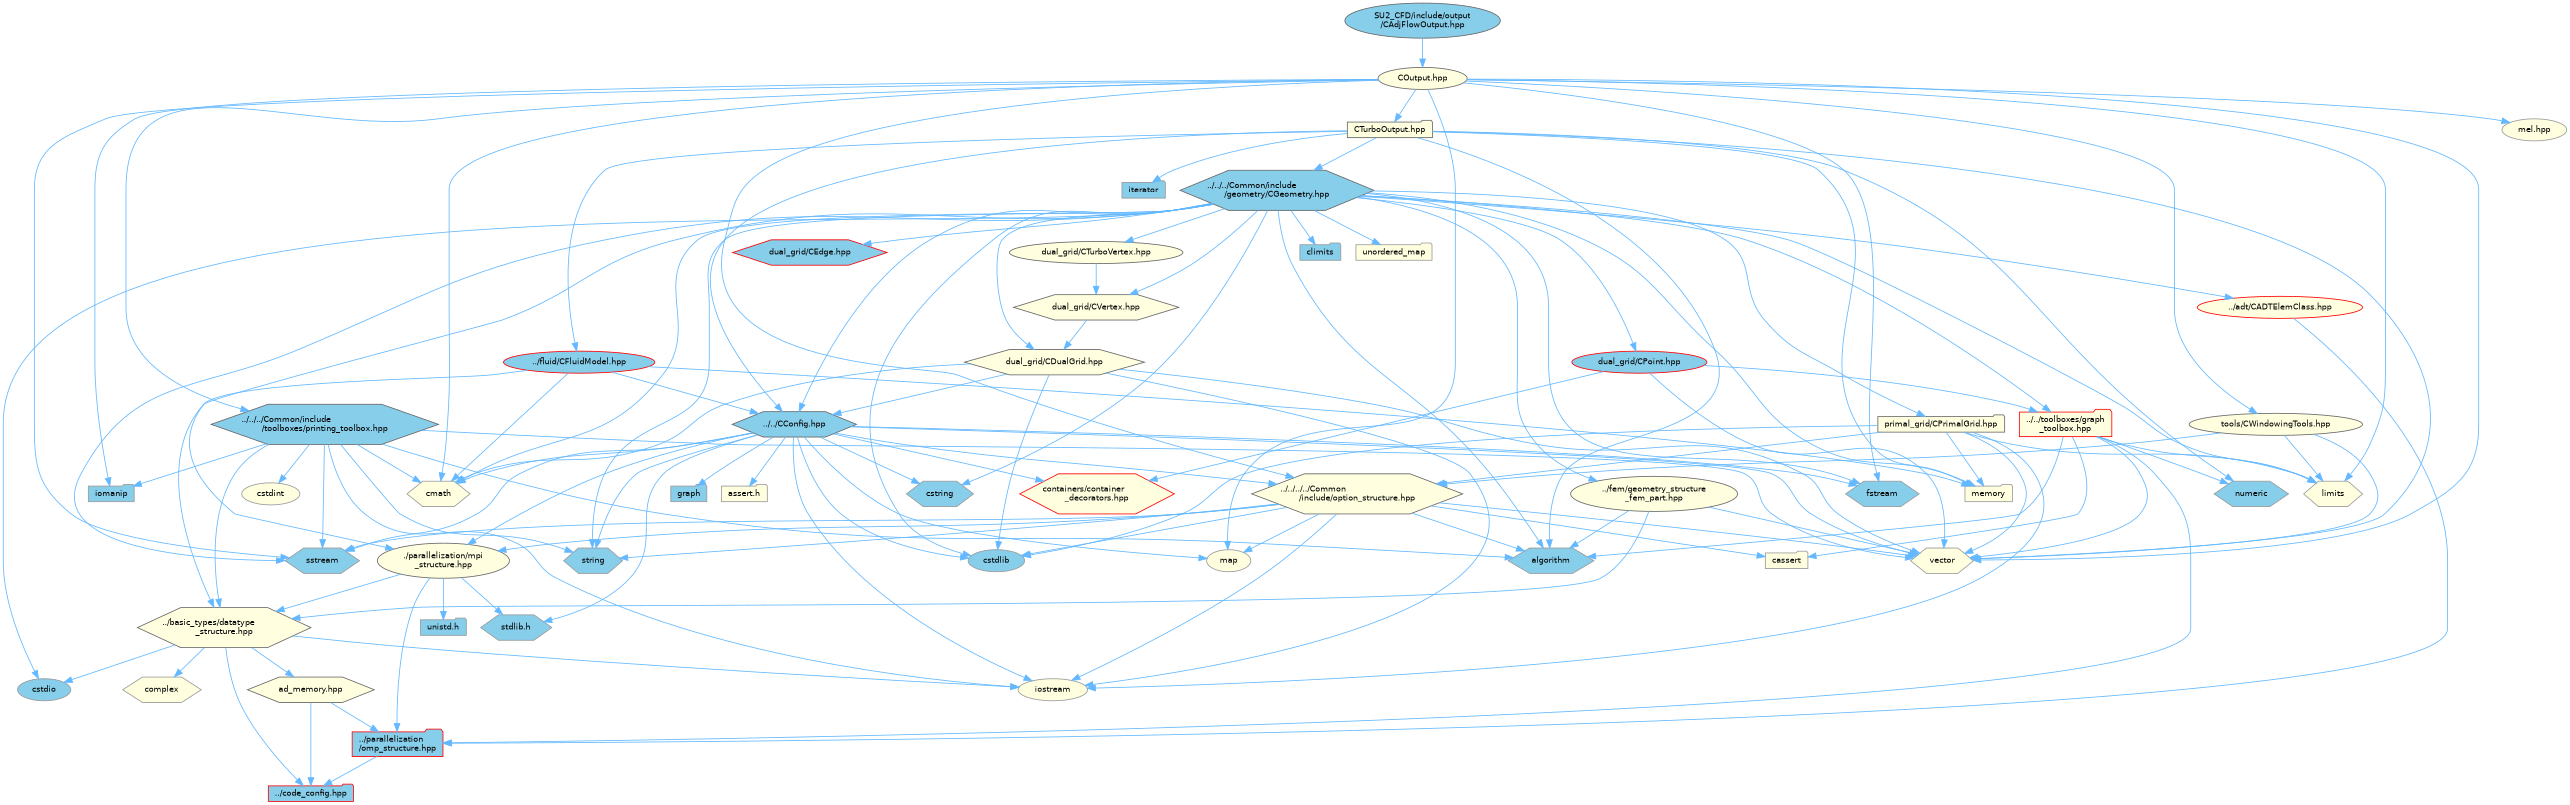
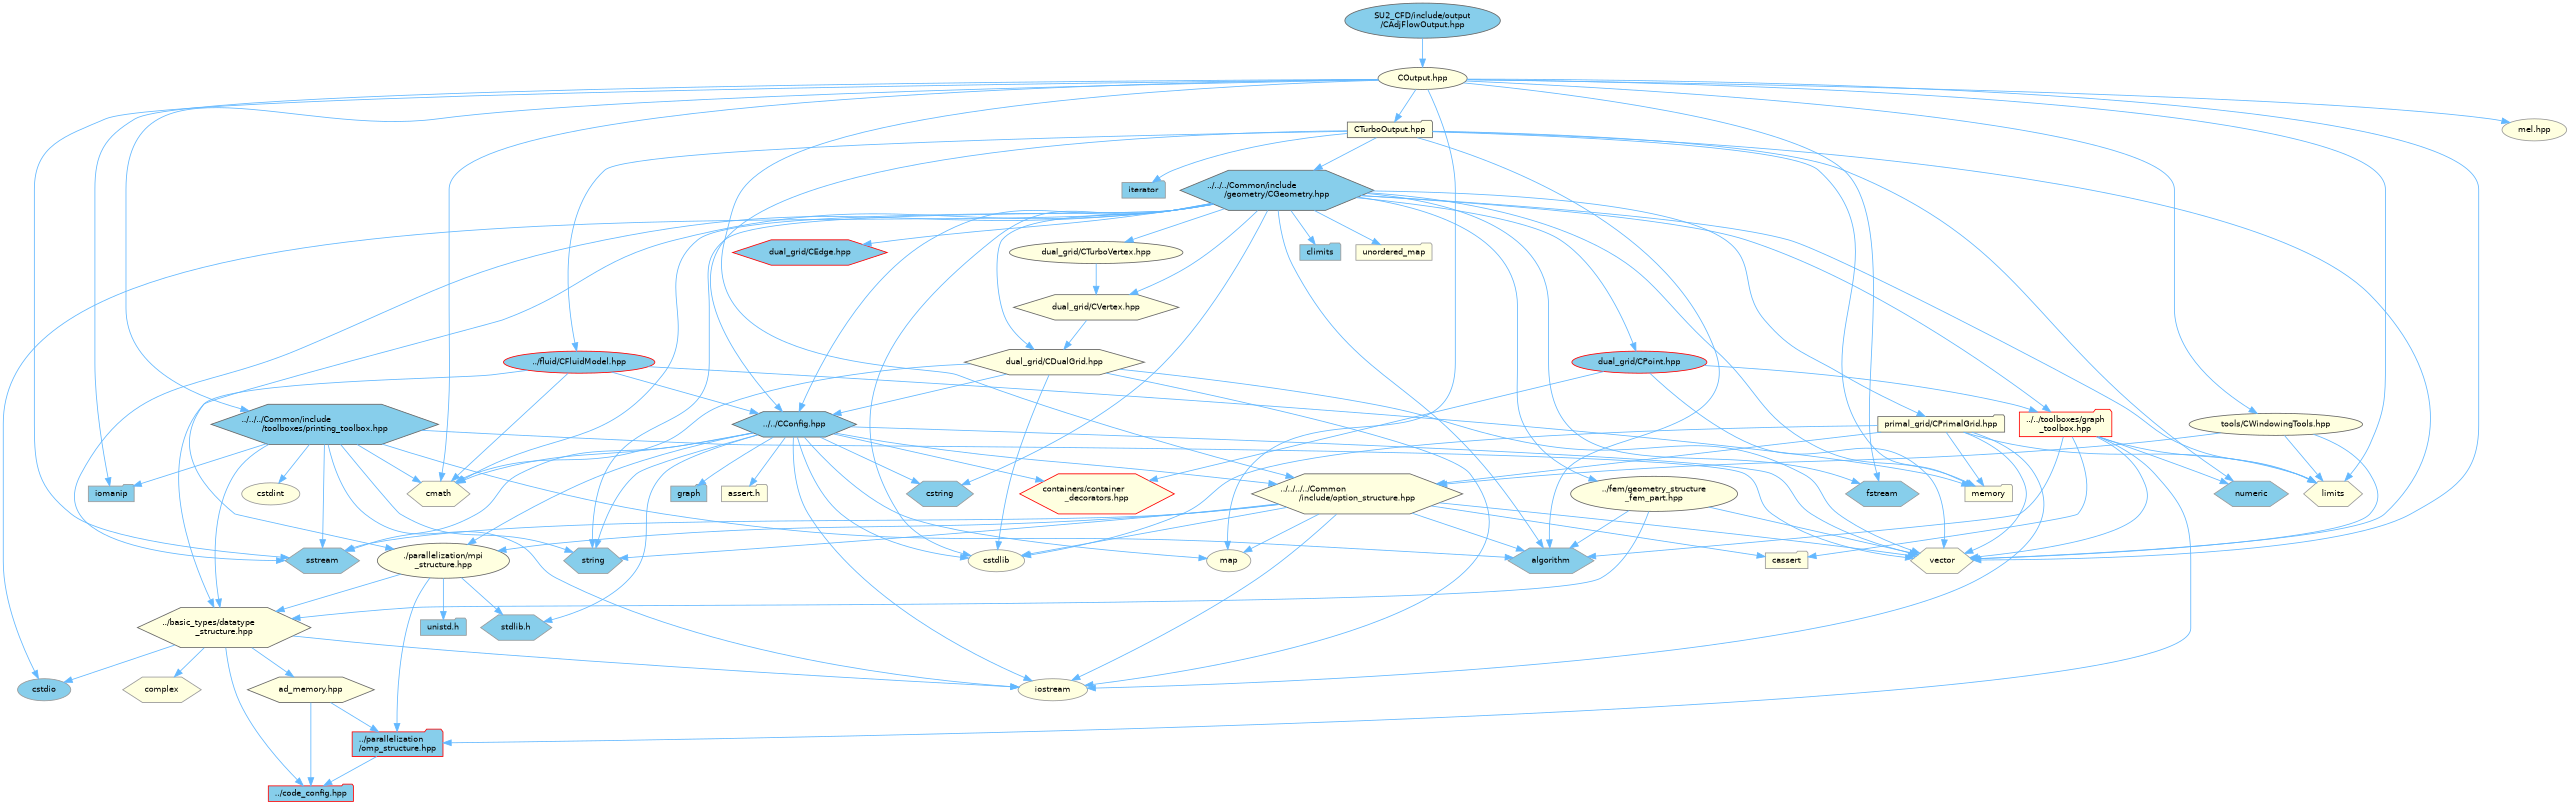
node "../adt/CADTElemClass.hpp": removed
edge "../../CConfig.hpp" -> "fstream": removed
node "cstdlib": fillcolor skyblue -> lightyellow
